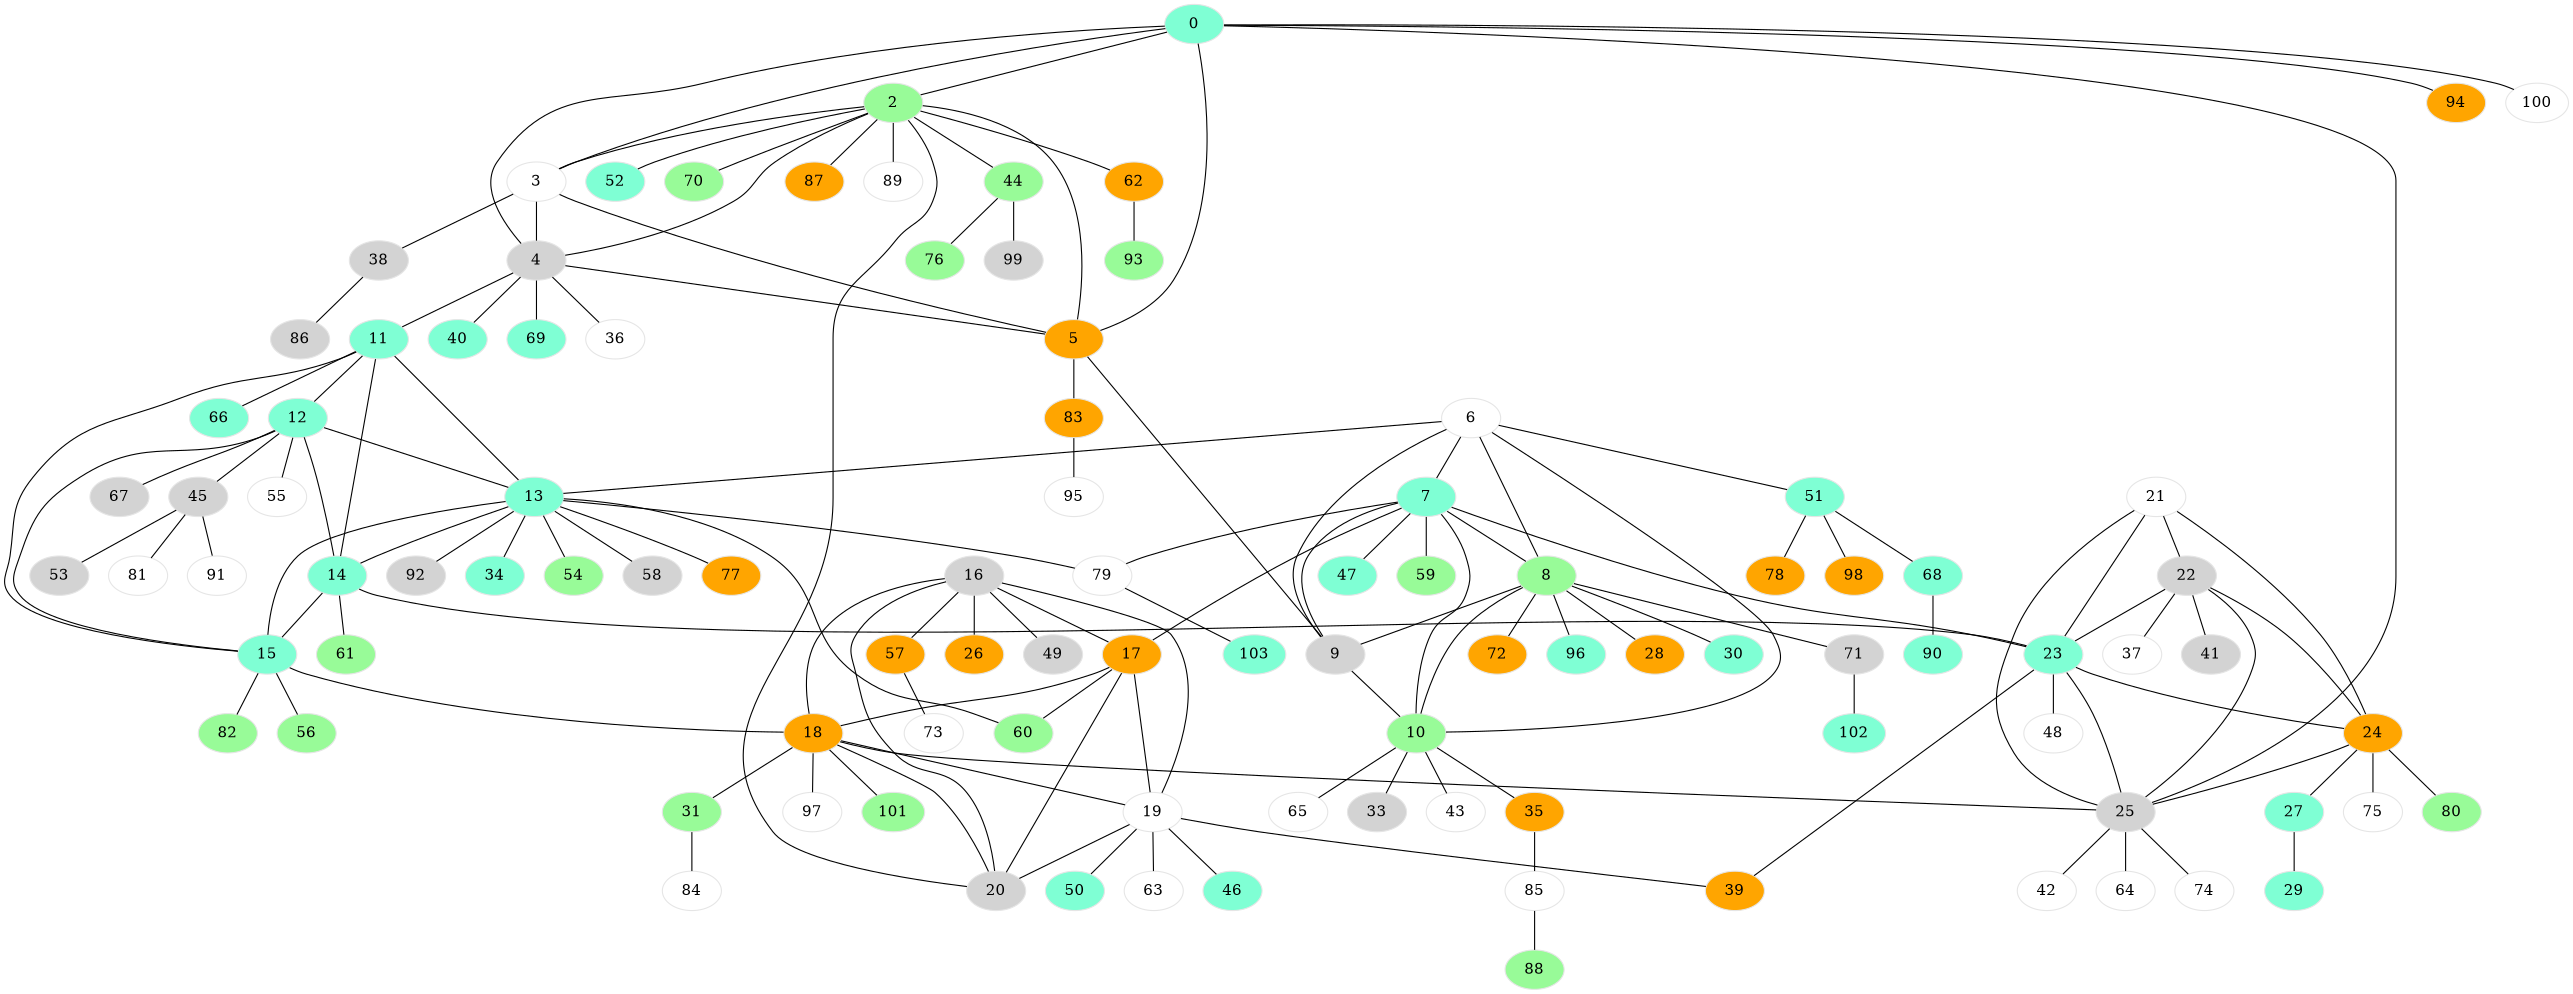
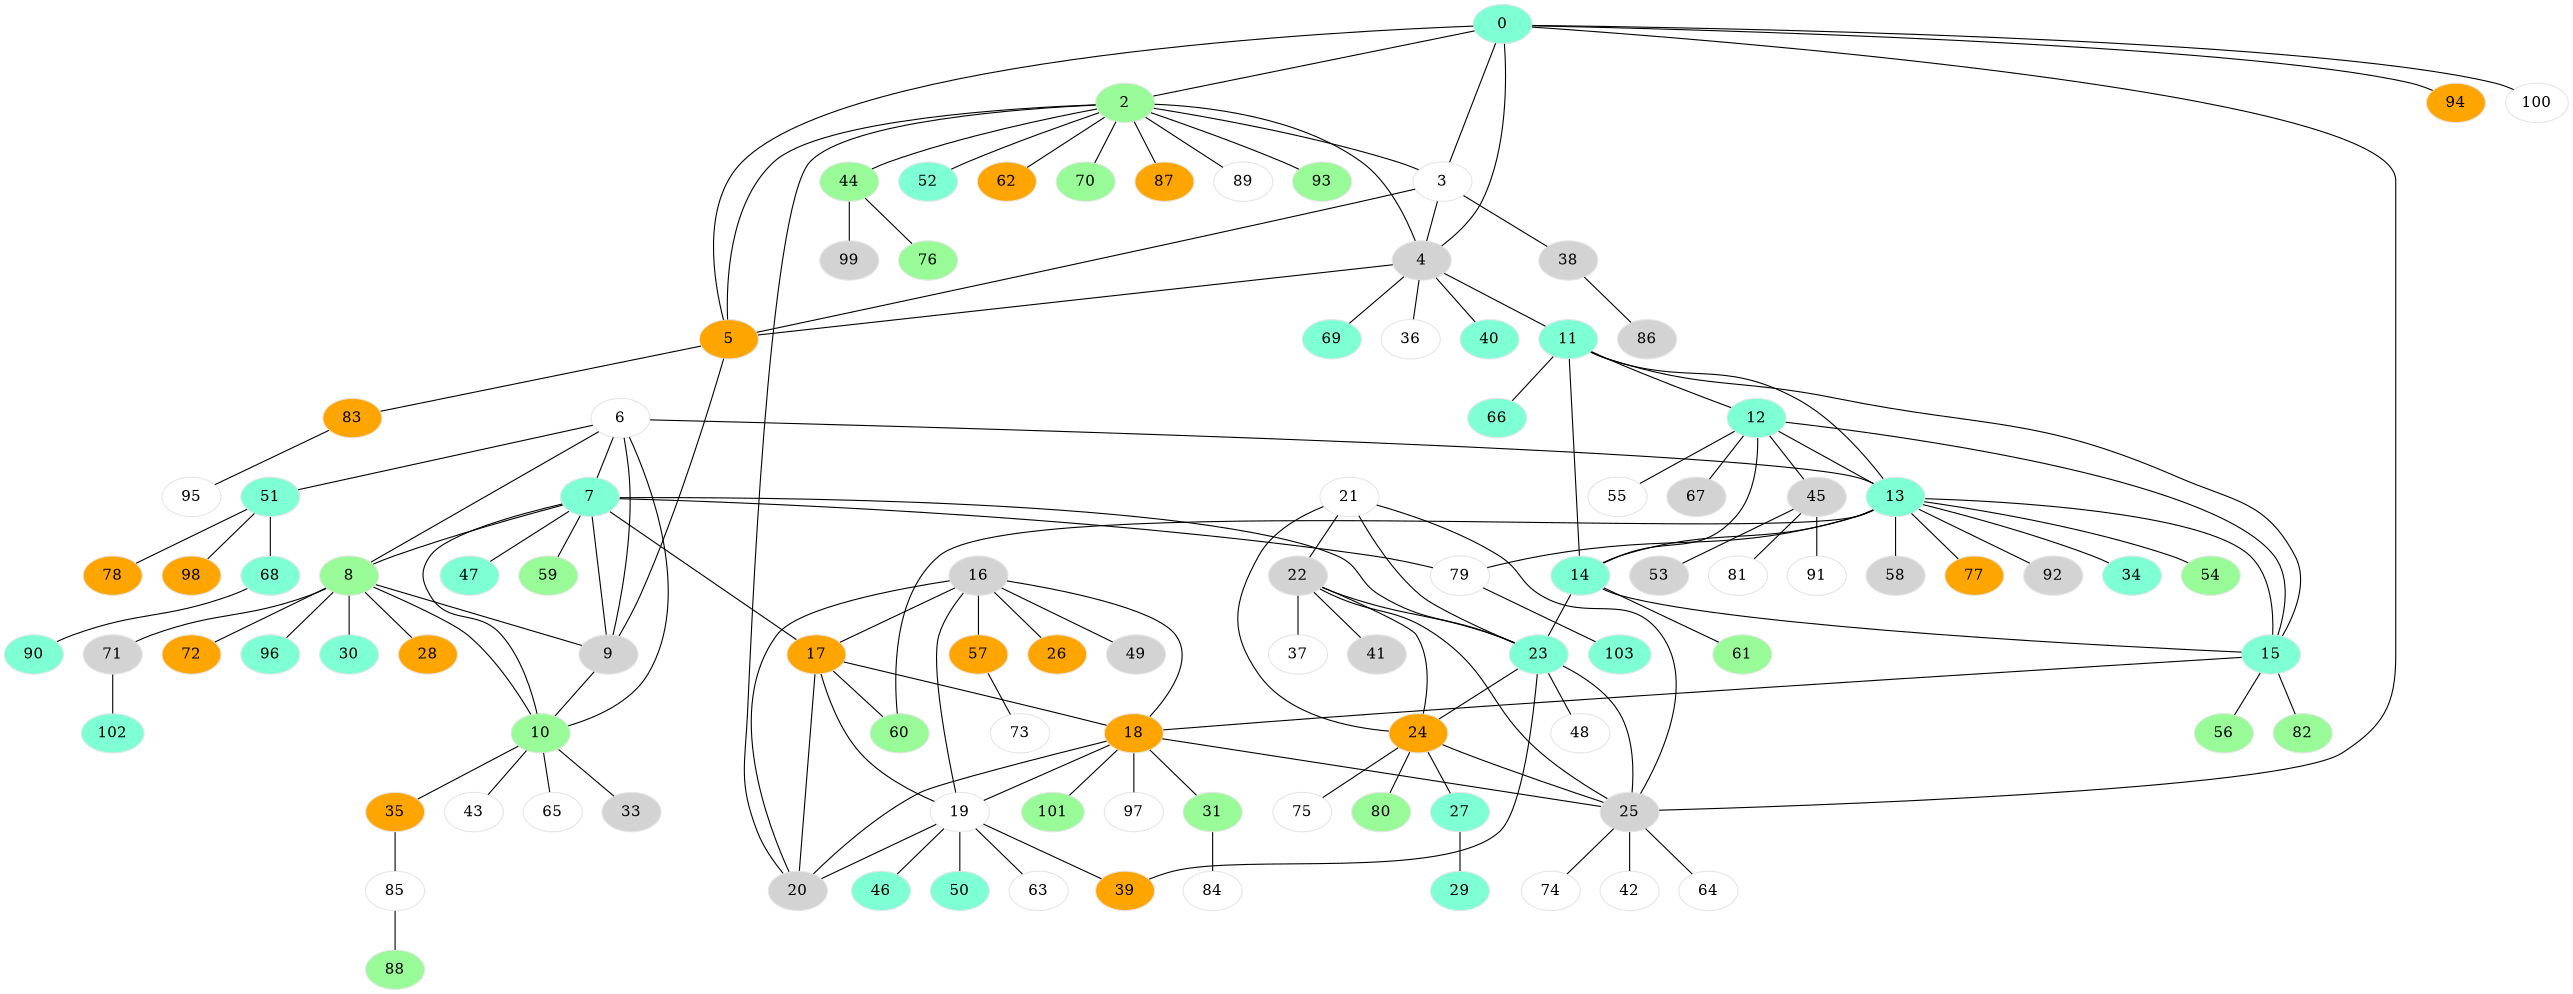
edge "62" -- "93": now "2" -- "93"
